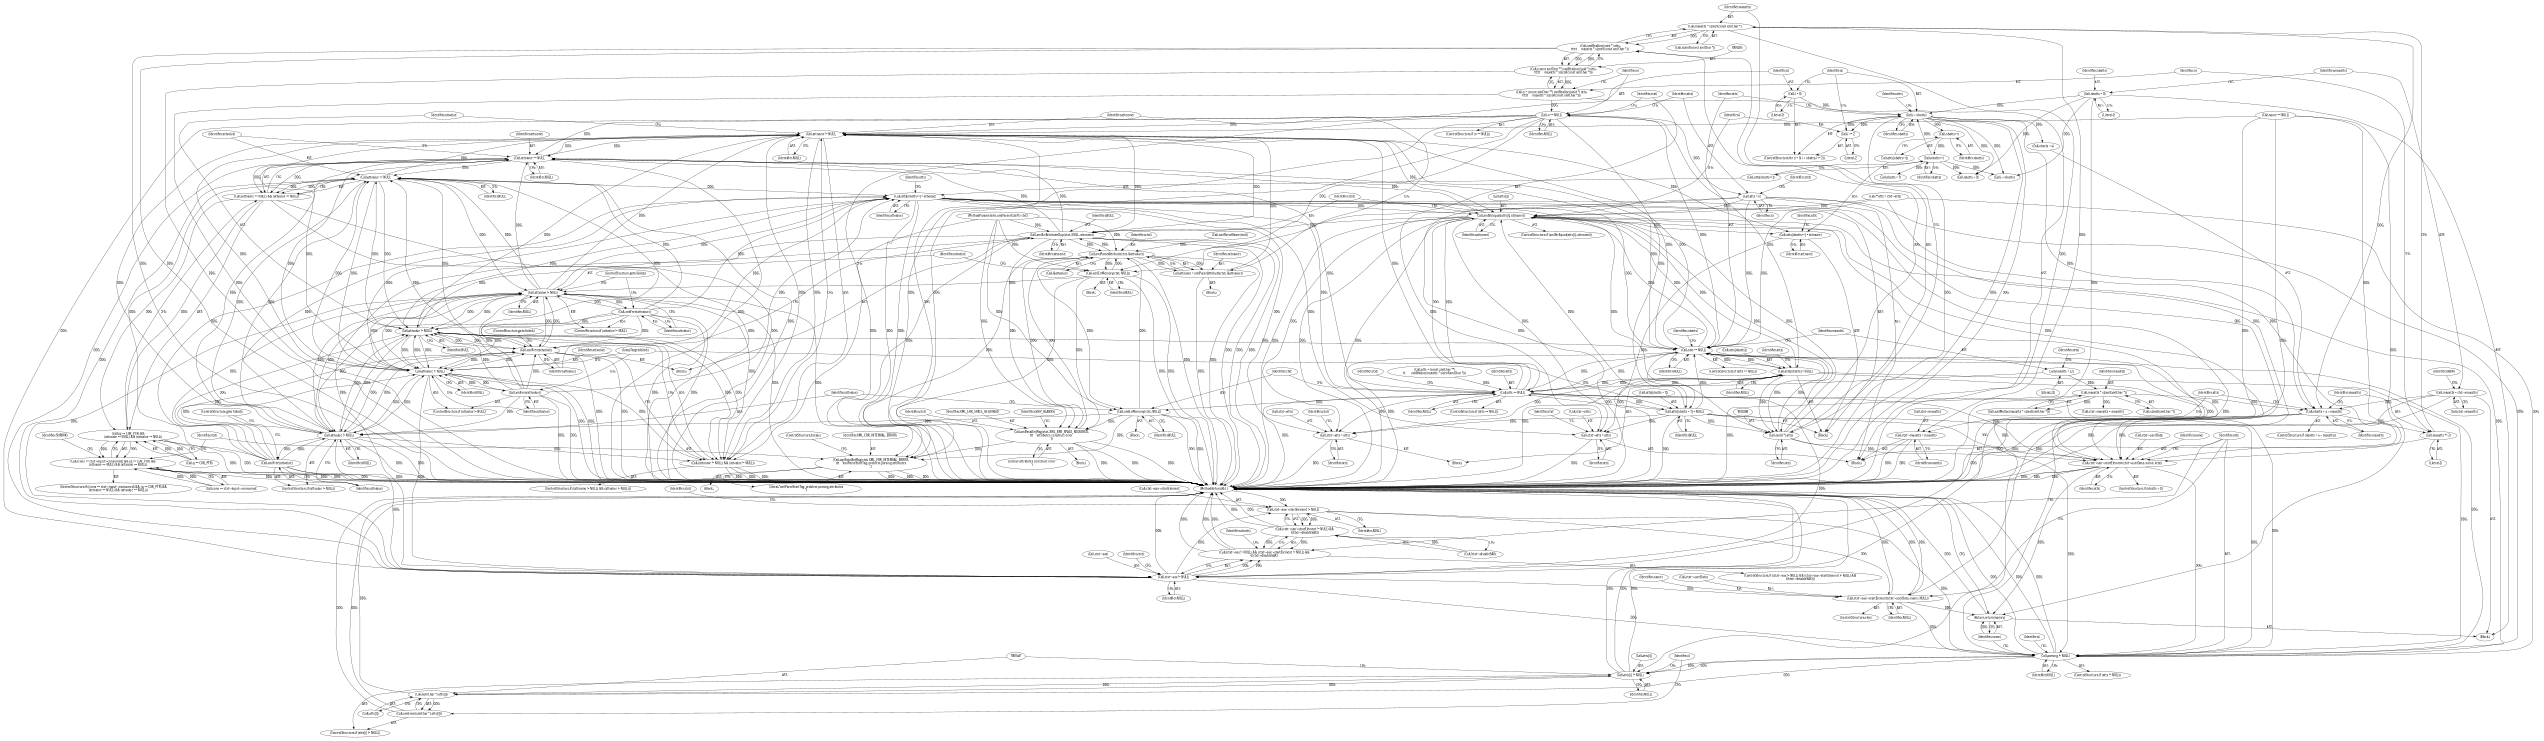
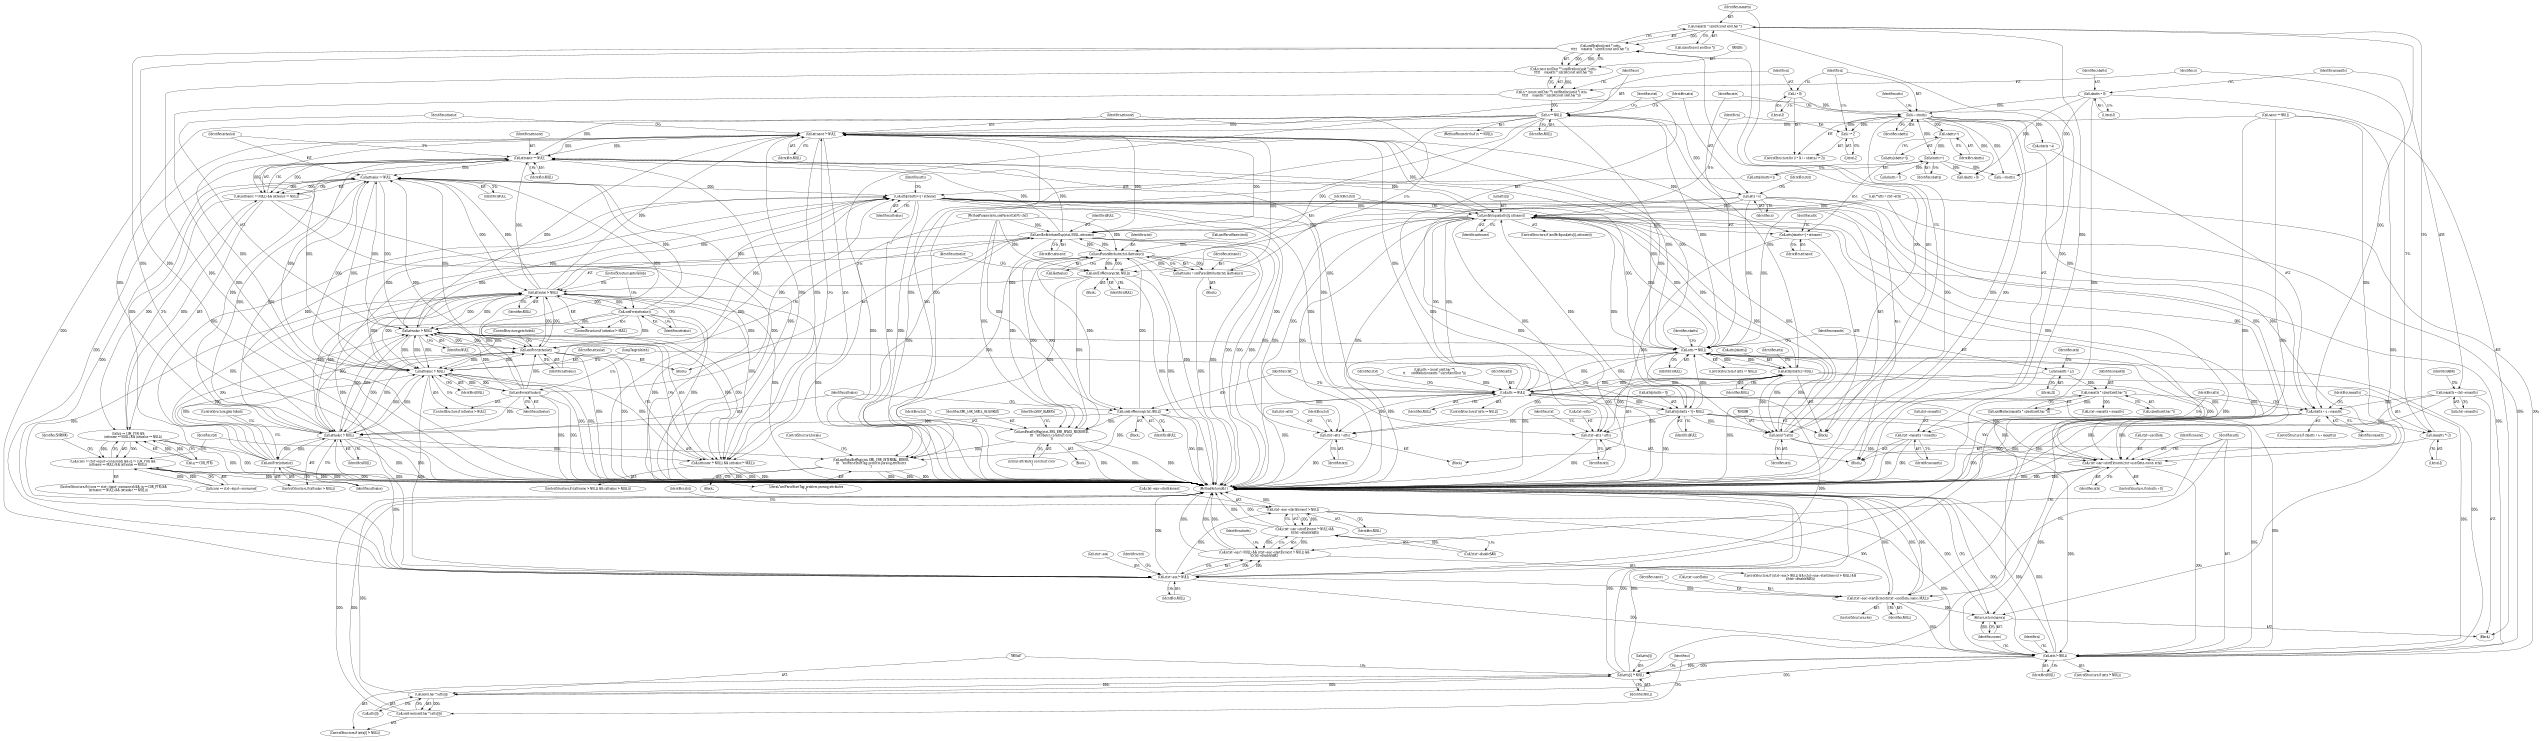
node "(ControlStructure,if (n == NULL))": label "(ControlStructure,if (n == NULL))" -> "(MethodParameterIn,if (n == NULL))"
edge "(Call,attvalue == NULL)" -> "(Call,attname != NULL)": removed, label "DDG:"
edge "(Call,maxatts = 22)" -> "(Literal,22)": added, label "CFG:"
node "(Identifier,XML_ERR_INTERNAL_ERROR)": removed
edge "(MethodReturn,RET)" -> "(Call,ctxt->sax->startElement != NULL)": reversed
node "(Call,parsing != NULL)": label "(Call,parsing != NULL)" -> "(Call,atts != NULL)"
